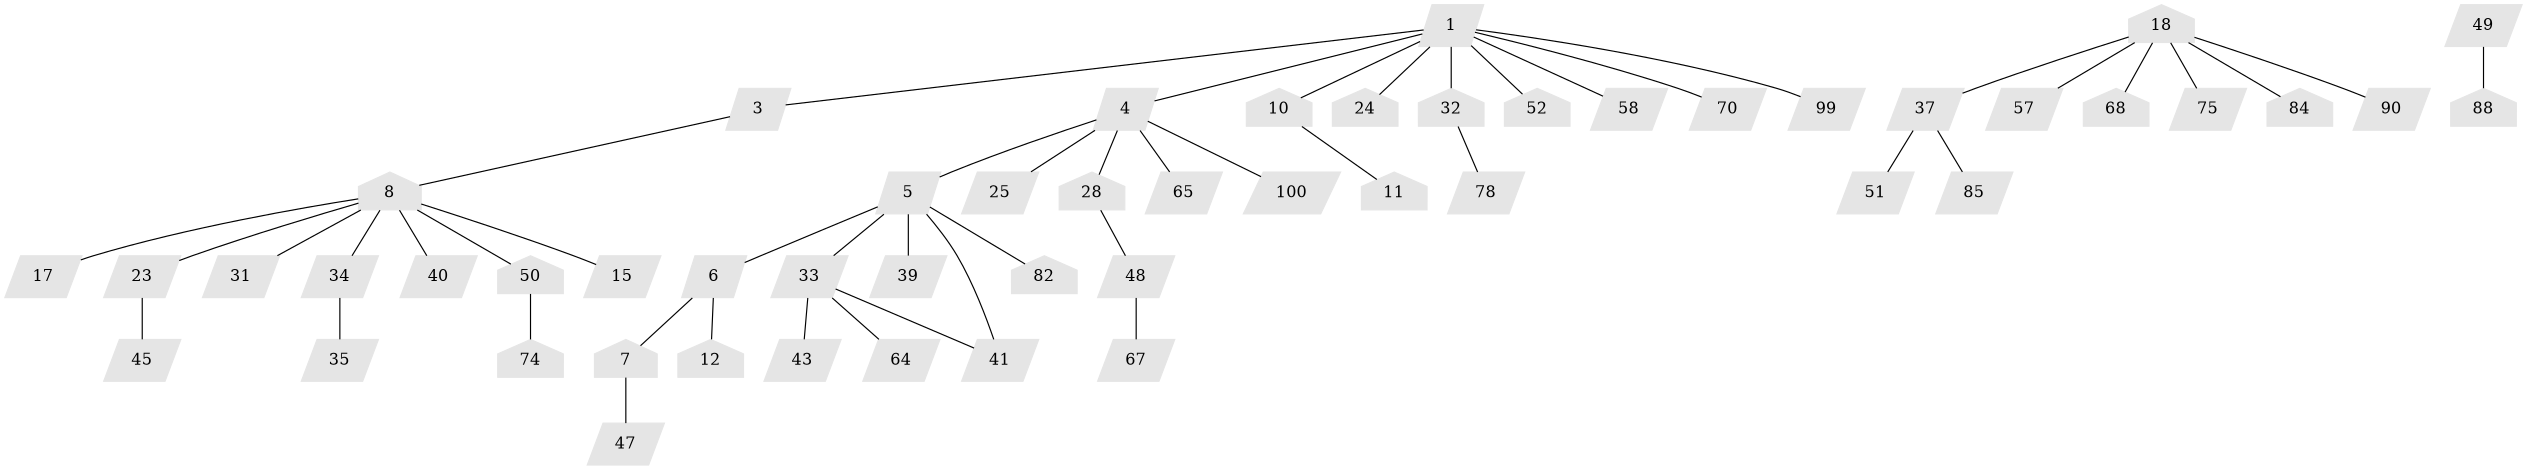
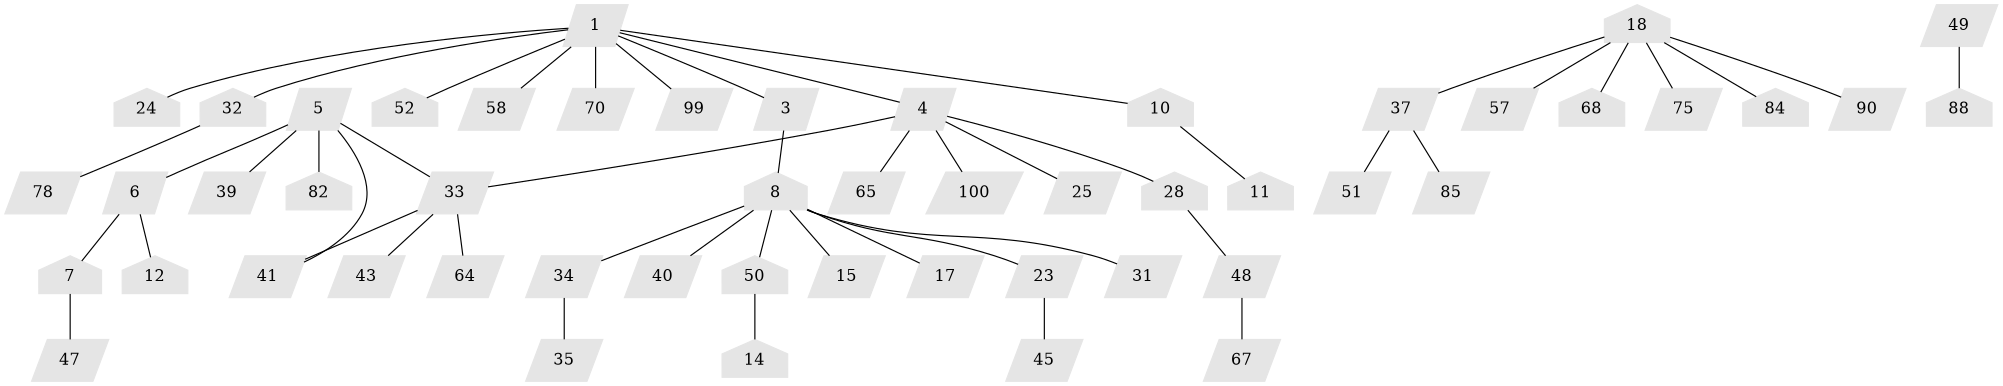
edge "4" -- "5": now "4" -- "33"
node "74": label "74" -> "14"
